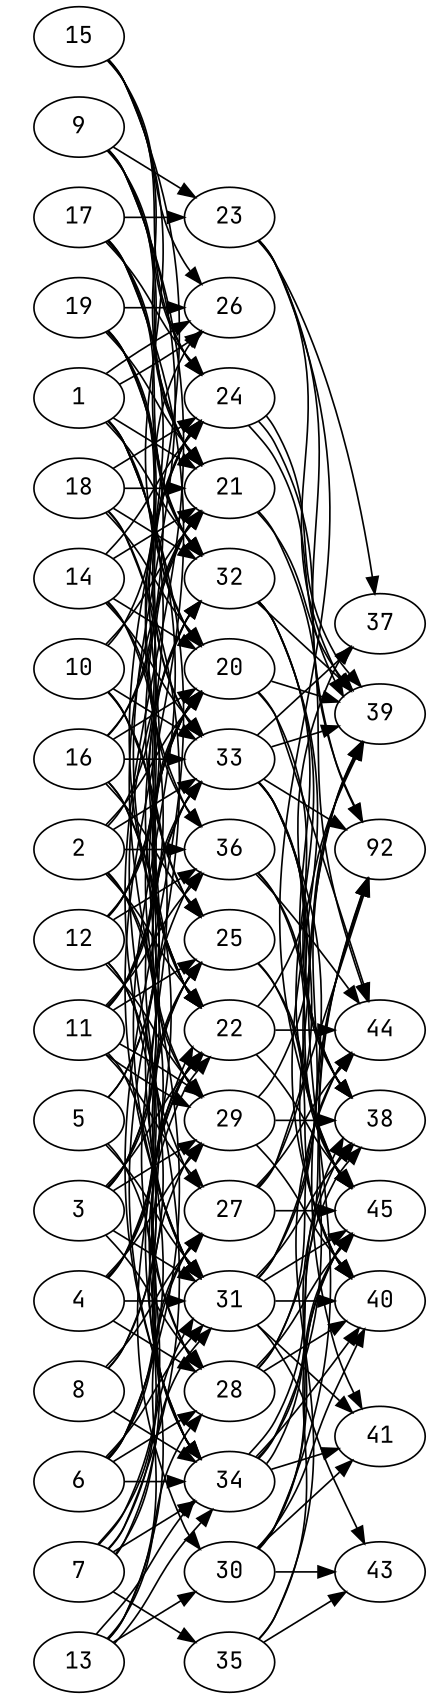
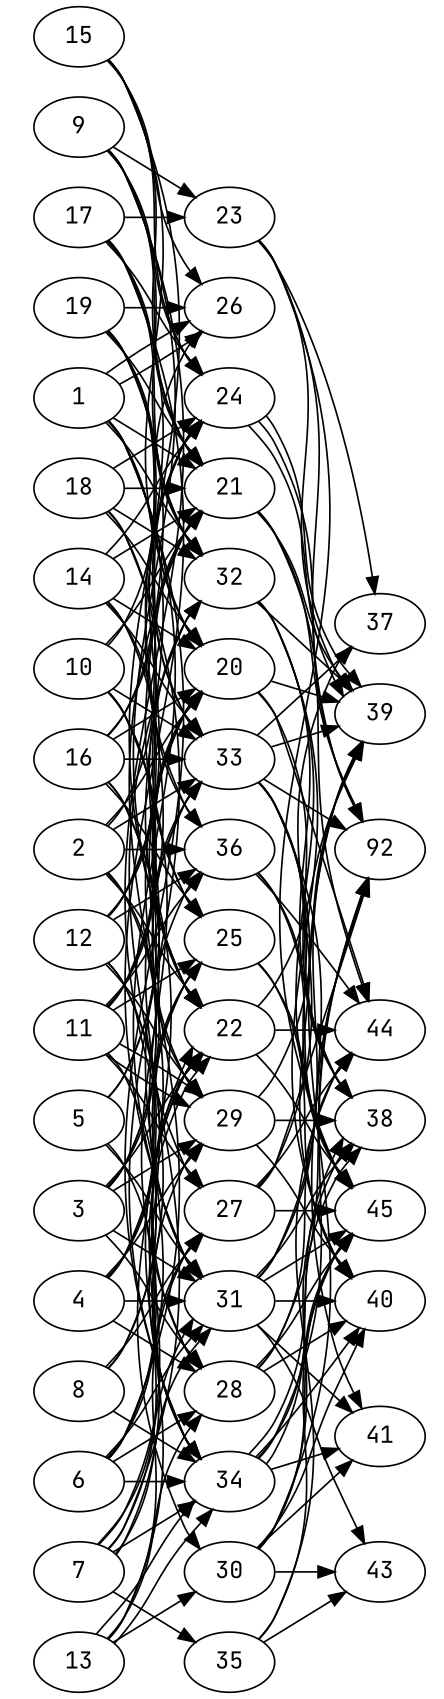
edge "21" -> "92": added
